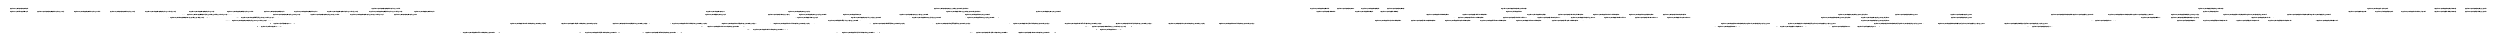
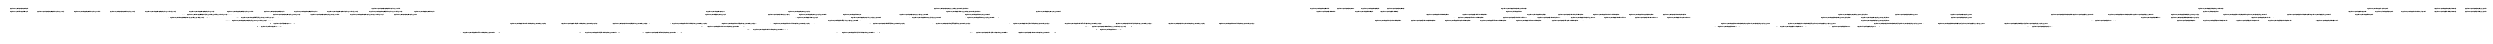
node "org.apache.commons.lang3.time$FastDatePrinter#hashCode()": added
